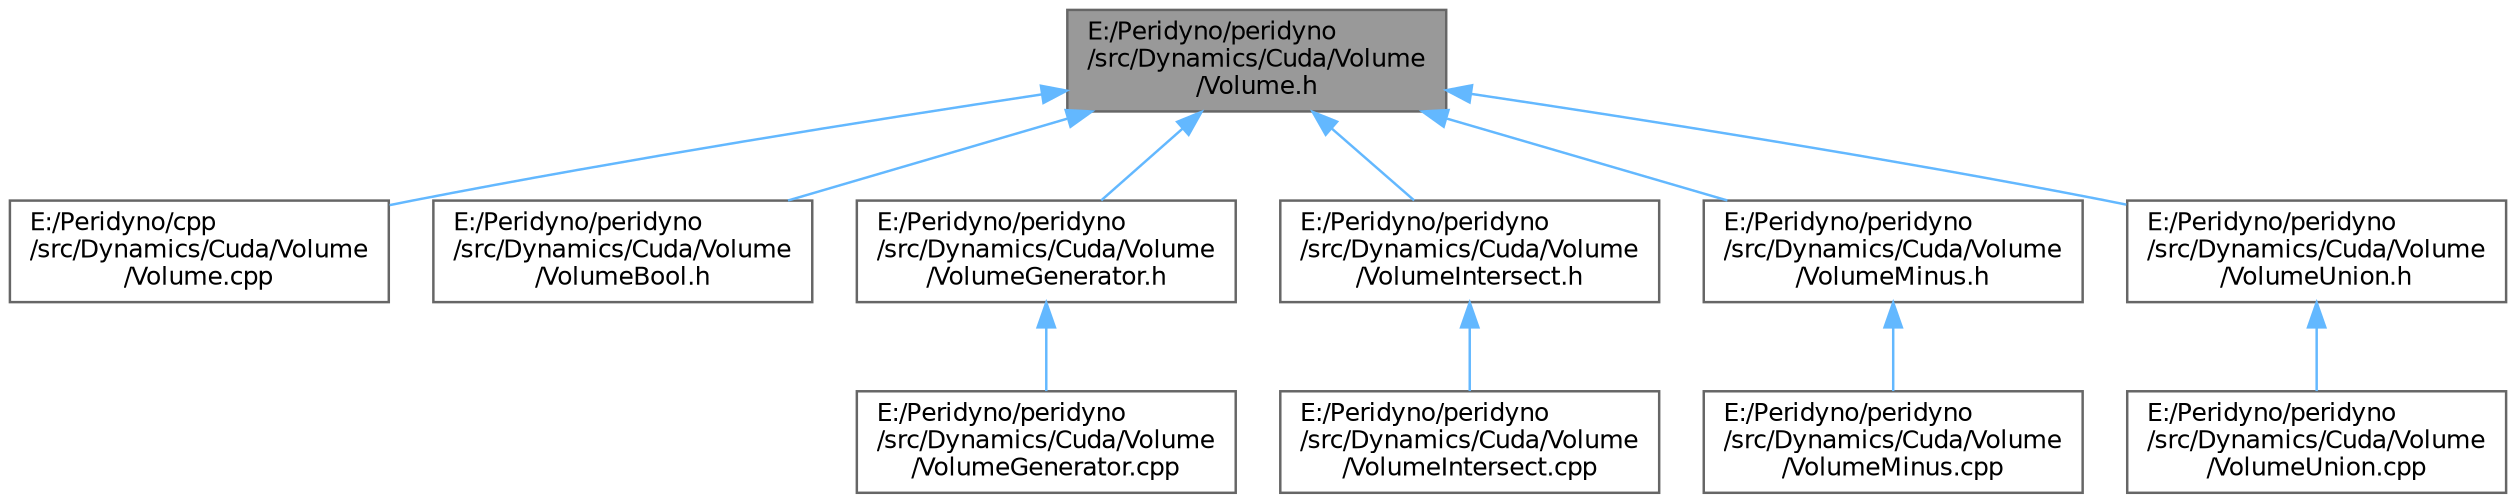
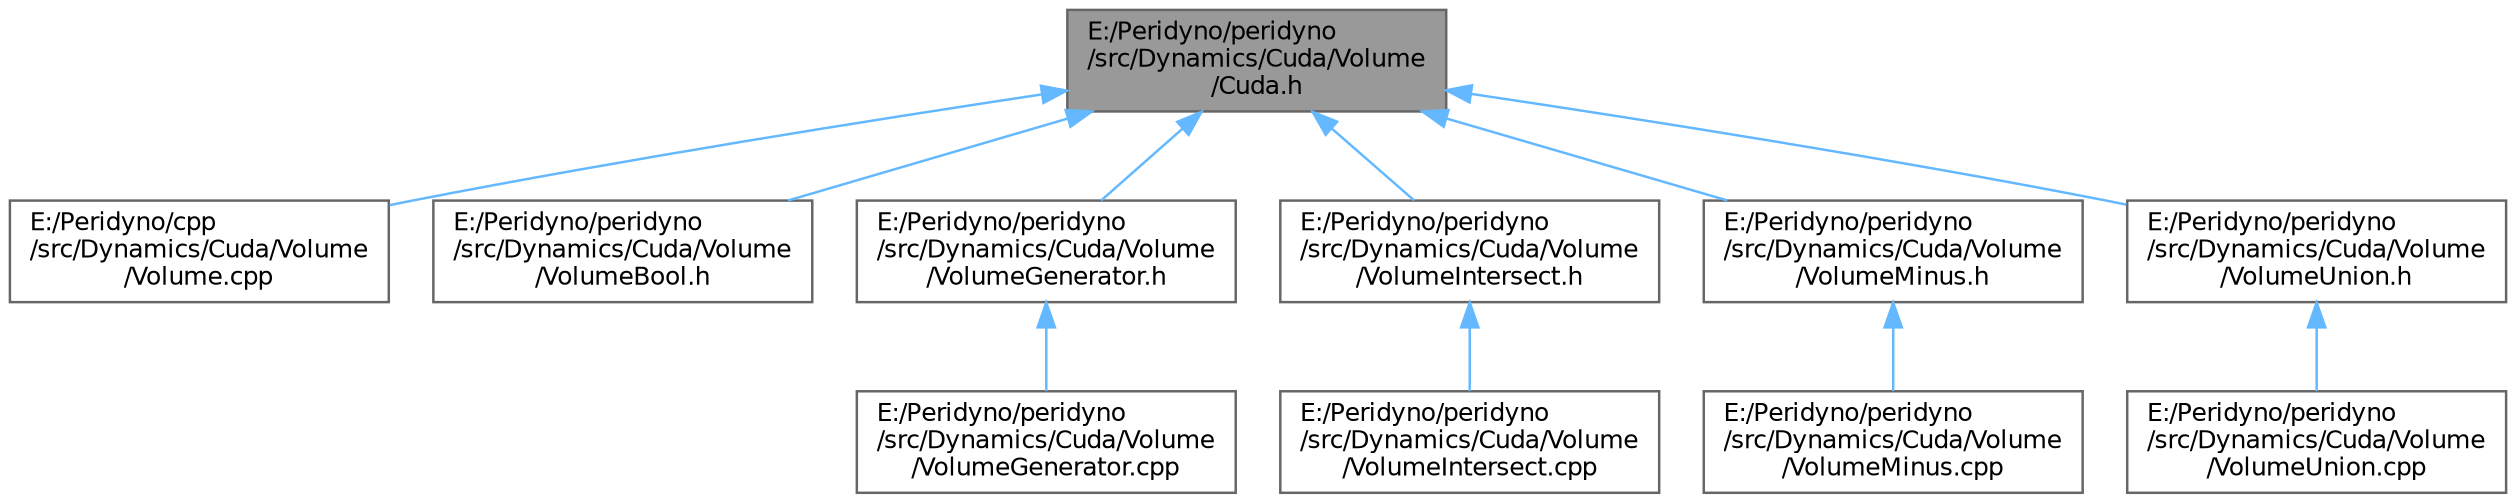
node "E:/Peridyno/peridyno /src/Dynamics/Cuda/Volume /Volume.h": label "E:/Peridyno/peridyno /src/Dynamics/Cuda/Volume /Volume.h" -> "E:/Peridyno/peridyno /src/Dynamics/Cuda/Volume /Cuda.h"
